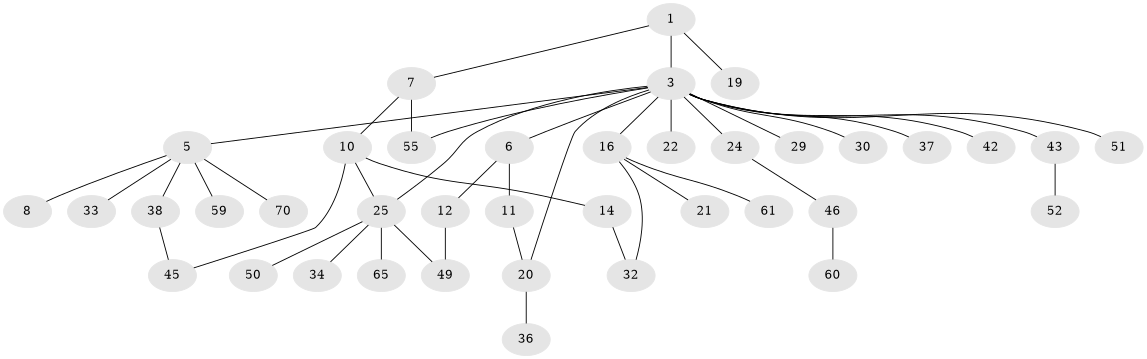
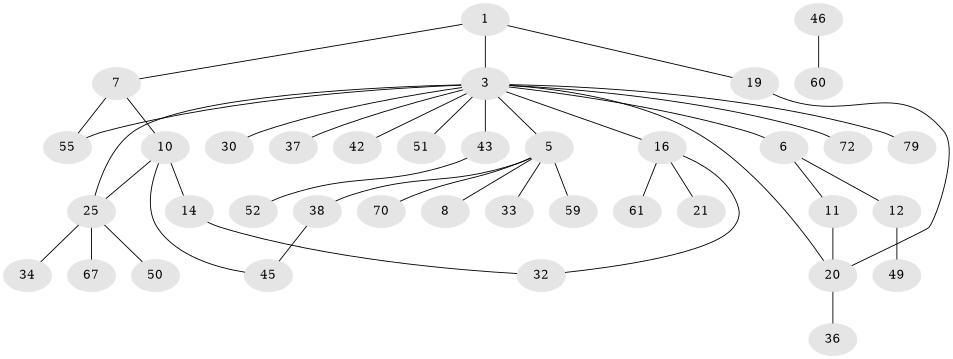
edge "19" -- "20": added
node "22": label "22" -> "72"
node "24": removed
node "29": label "29" -> "79"
edge "25" -- "49": removed
node "65": label "65" -> "67"
